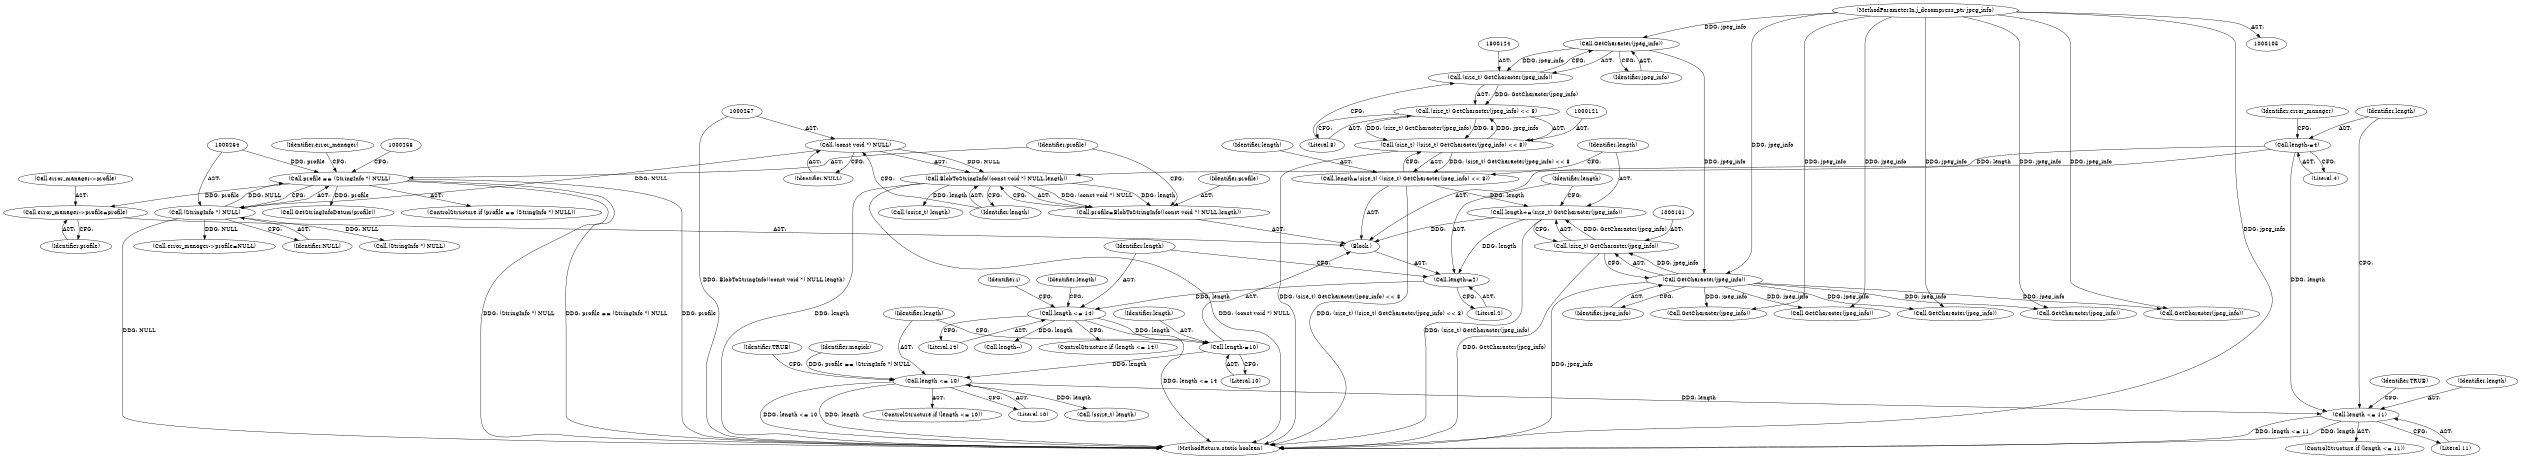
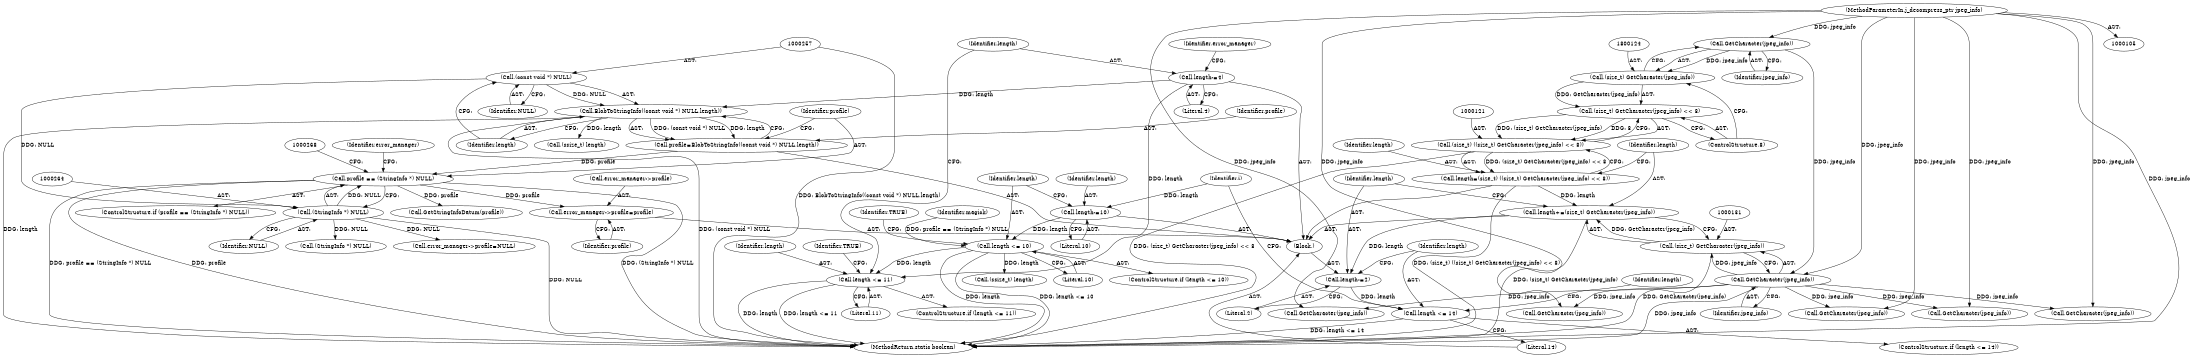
edge "(Call,(size_t) ((size_t) GetCharacter(jpeg_info) << 8))" -> "(Call,(size_t) GetCharacter(jpeg_info) << 8)": label "DDG: jpeg_info" -> "CFG: "
node "(Literal,8)": label "(Literal,8)" -> "(ControlStructure,8)"
edge "1000264" -> "(Call,profile == (StringInfo *) NULL)": now "(Call,profile=BlobToStringInfo((const void *) NULL,length))" -> "(Call,profile == (StringInfo *) NULL)"
edge "(Call,length+=(size_t) GetCharacter(jpeg_info))" -> "(Block,)": label "DDG: " -> "AST: "
edge "(Call,length <= 14)" -> "(Call,length-=10)": now "(Identifier,i)" -> "(Call,length-=10)"
edge "(Call,length <= 14)" -> "(ControlStructure,if (length <= 14))": label "CFG: " -> "AST: "
edge "(Literal,14)" -> "(Call,length <= 14)": now "(Literal,14)" -> "(Block,)"
node "(Call,length--)": removed
